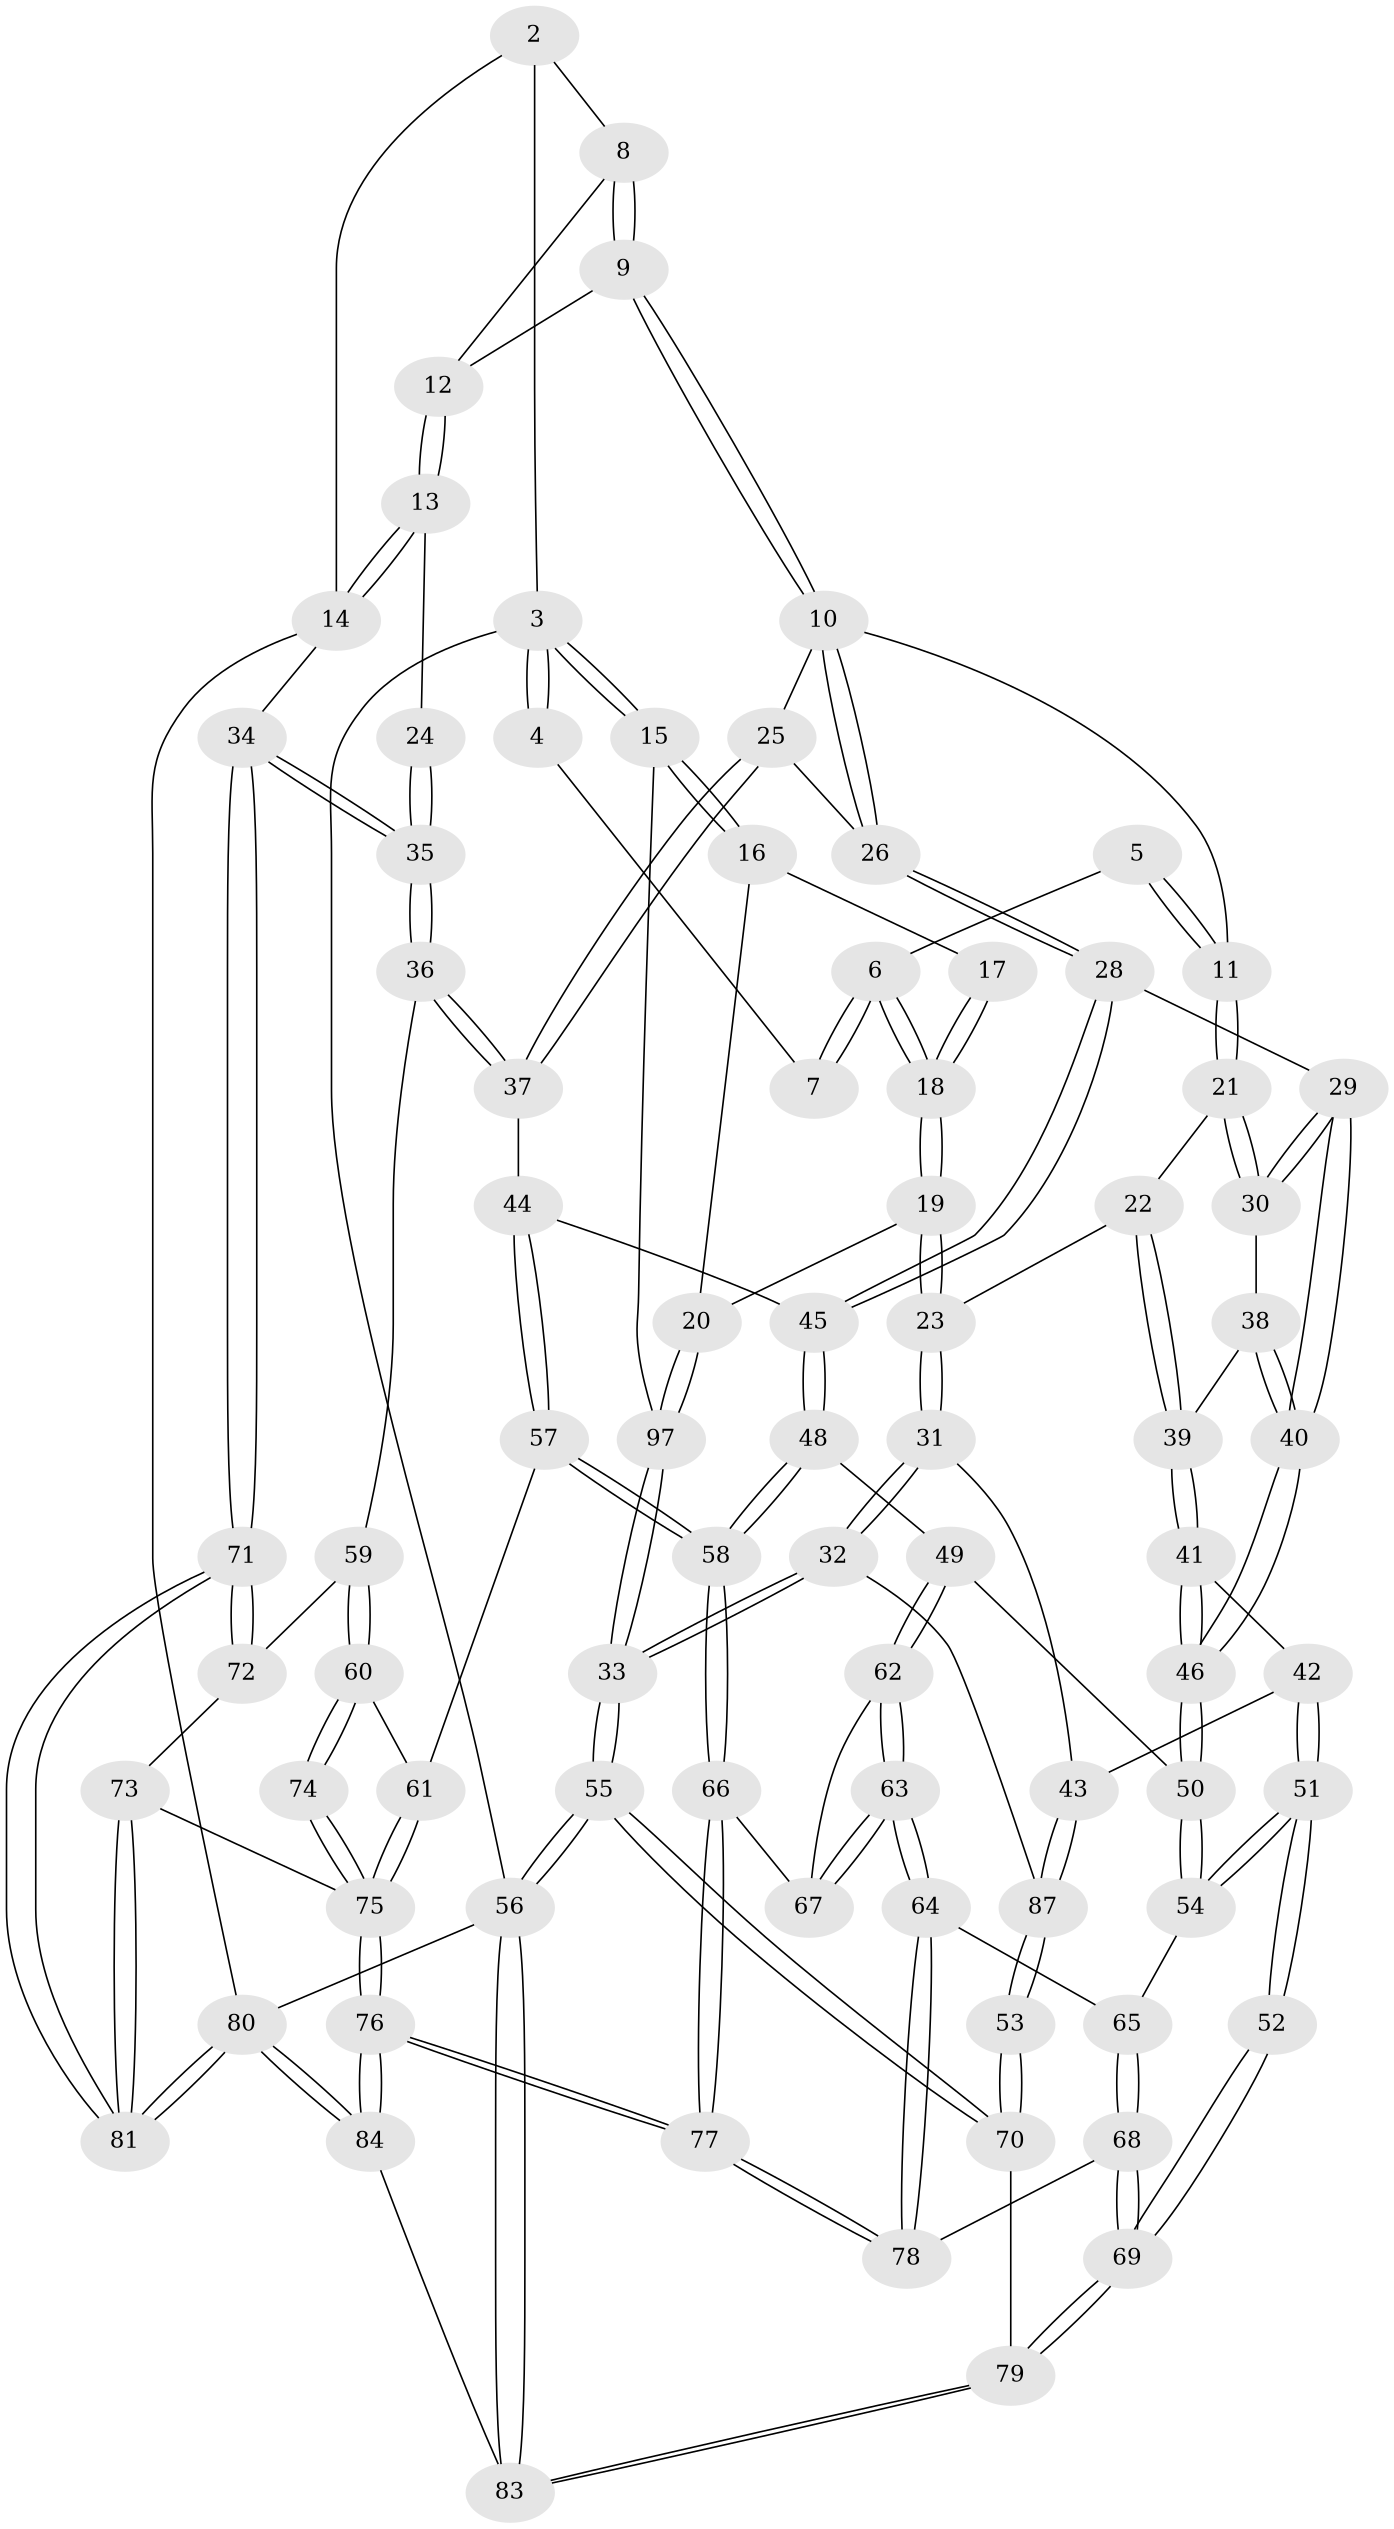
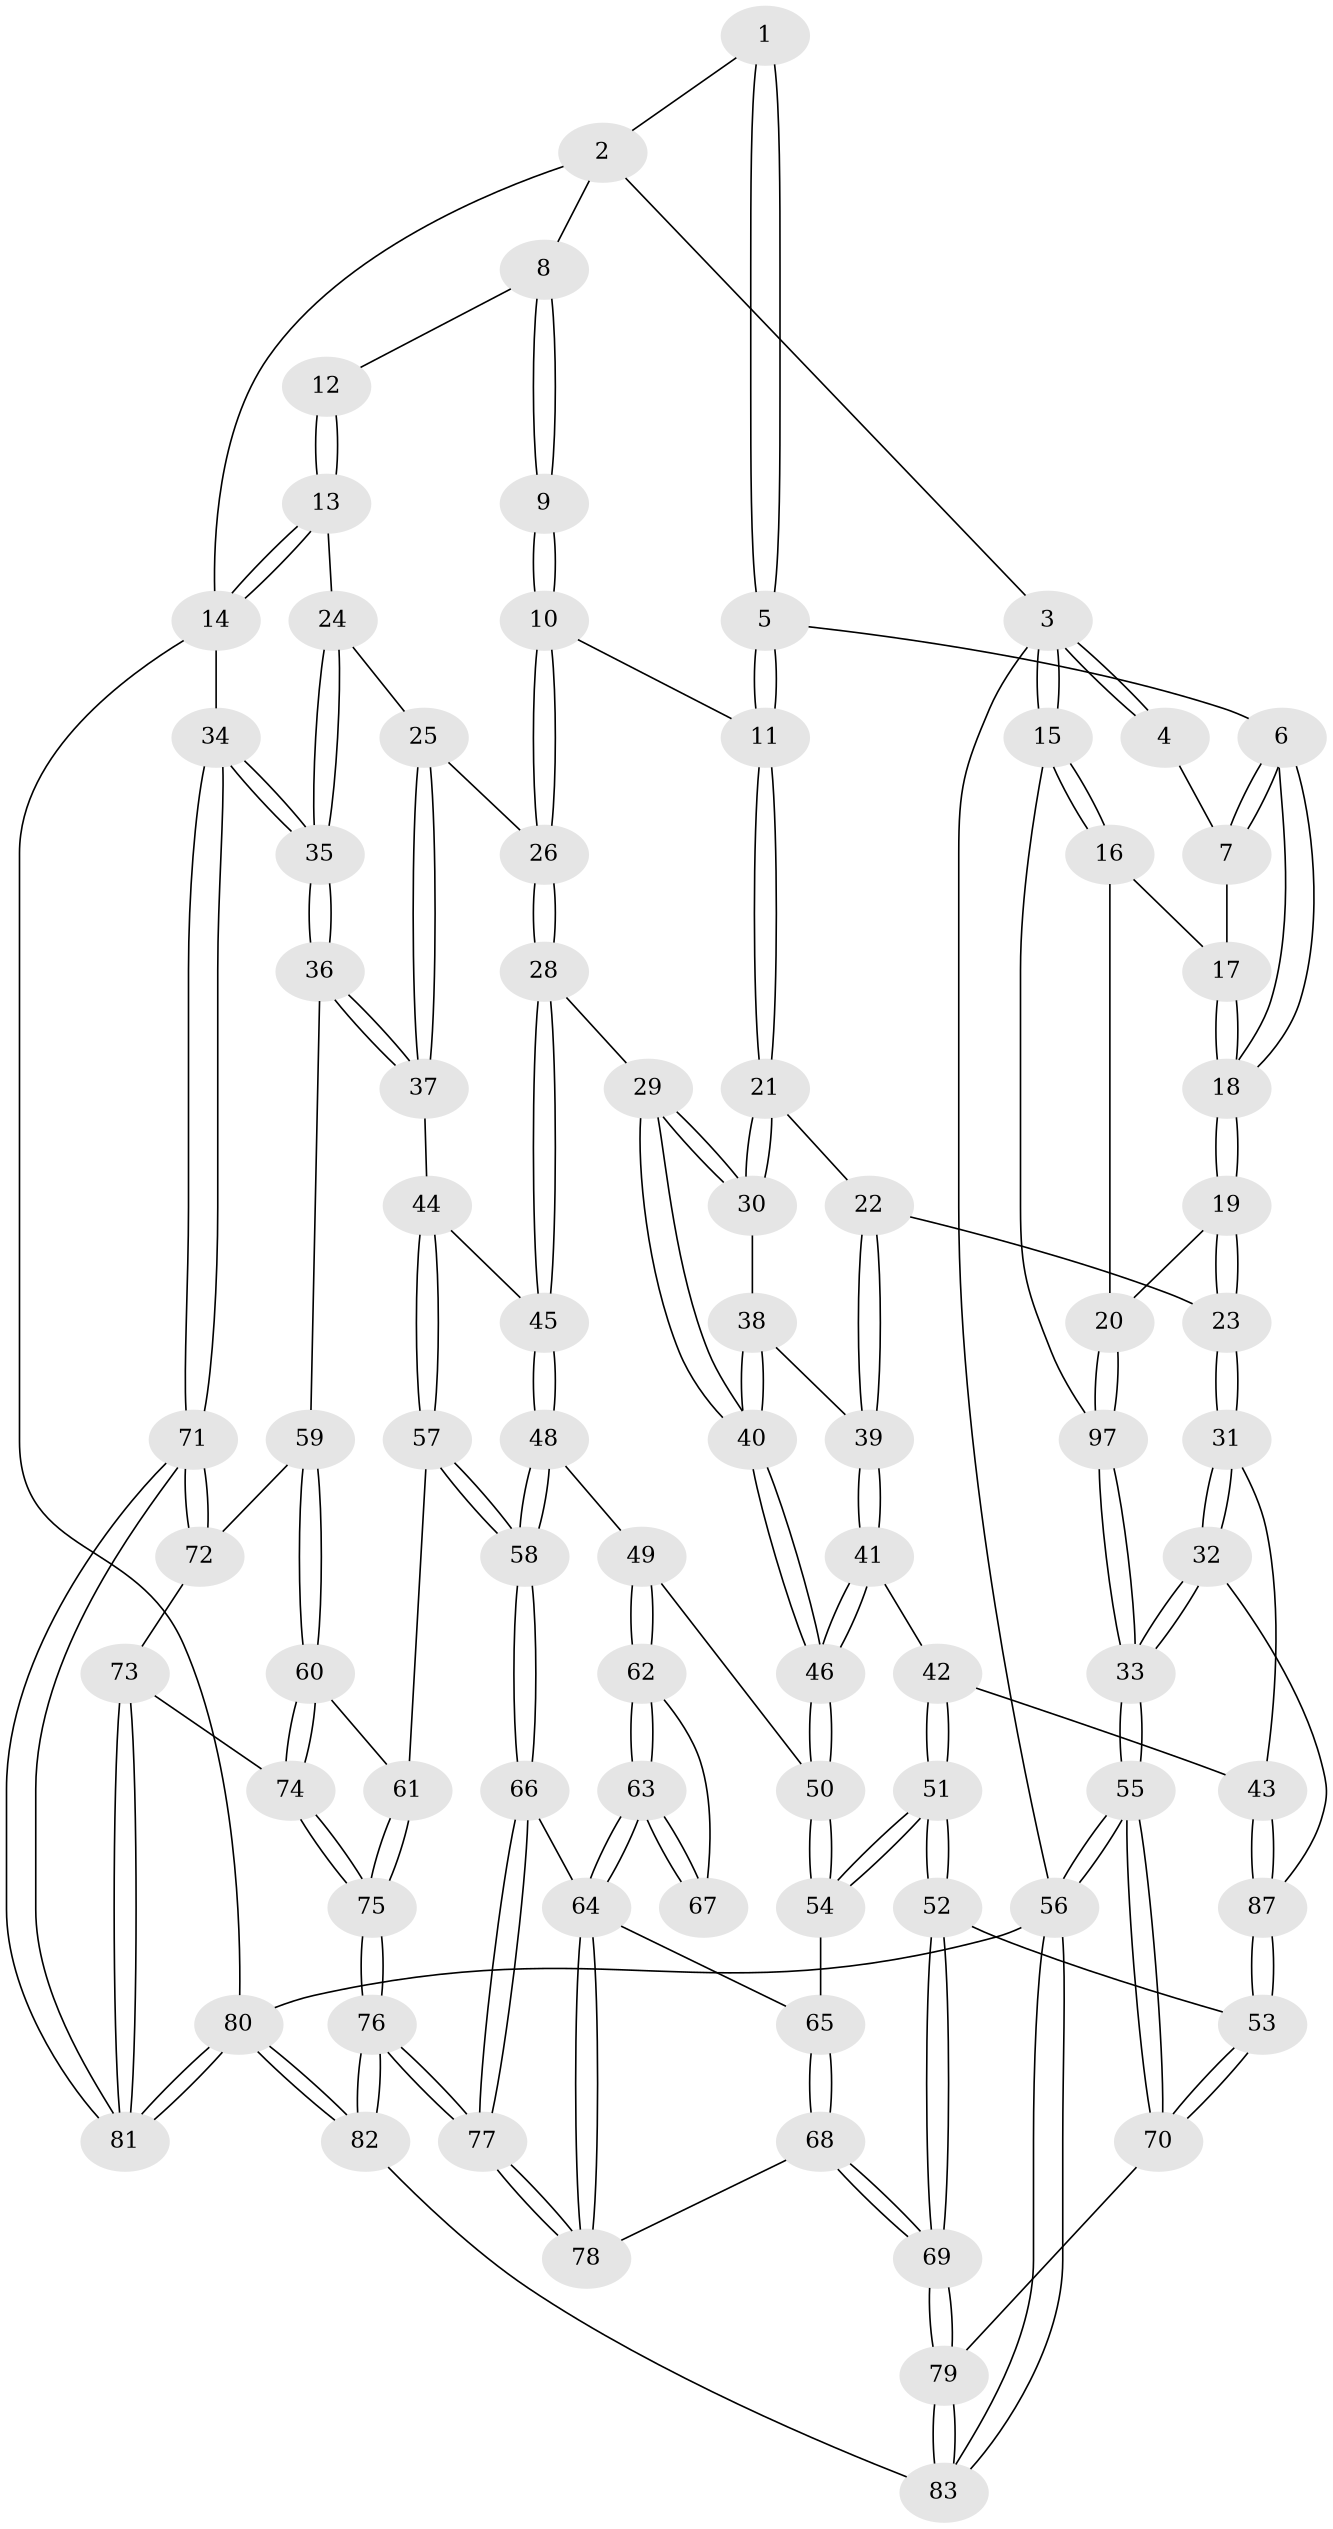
node "1": added
edge "9" -- "12": removed
edge "10" -- "25": now "24" -- "25"
edge "7" -- "17": added
edge "73" -- "75": now "73" -- "74"
edge "66" -- "67": now "66" -- "64"
edge "52" -- "53": added
node "84": label "84" -> "82"
